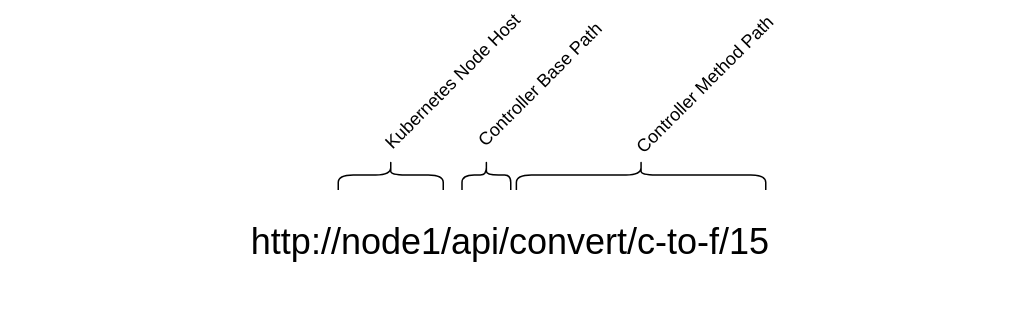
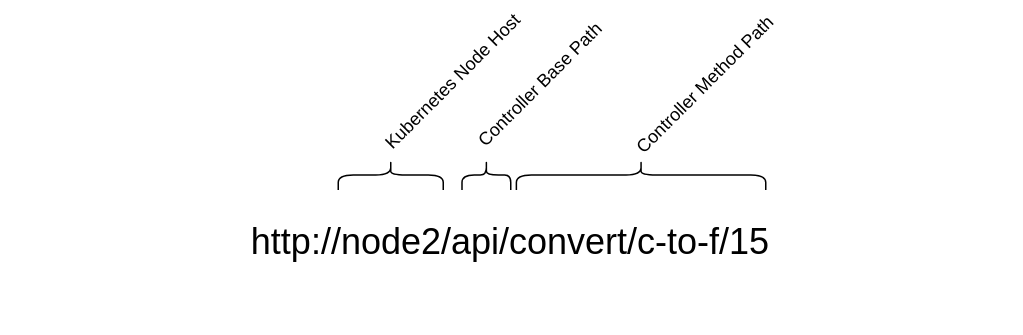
node "http://node1/api/convert/c-to-f/15": label "http://node1/api/convert/c-to-f/15" -> "http://node2/api/convert/c-to-f/15"
